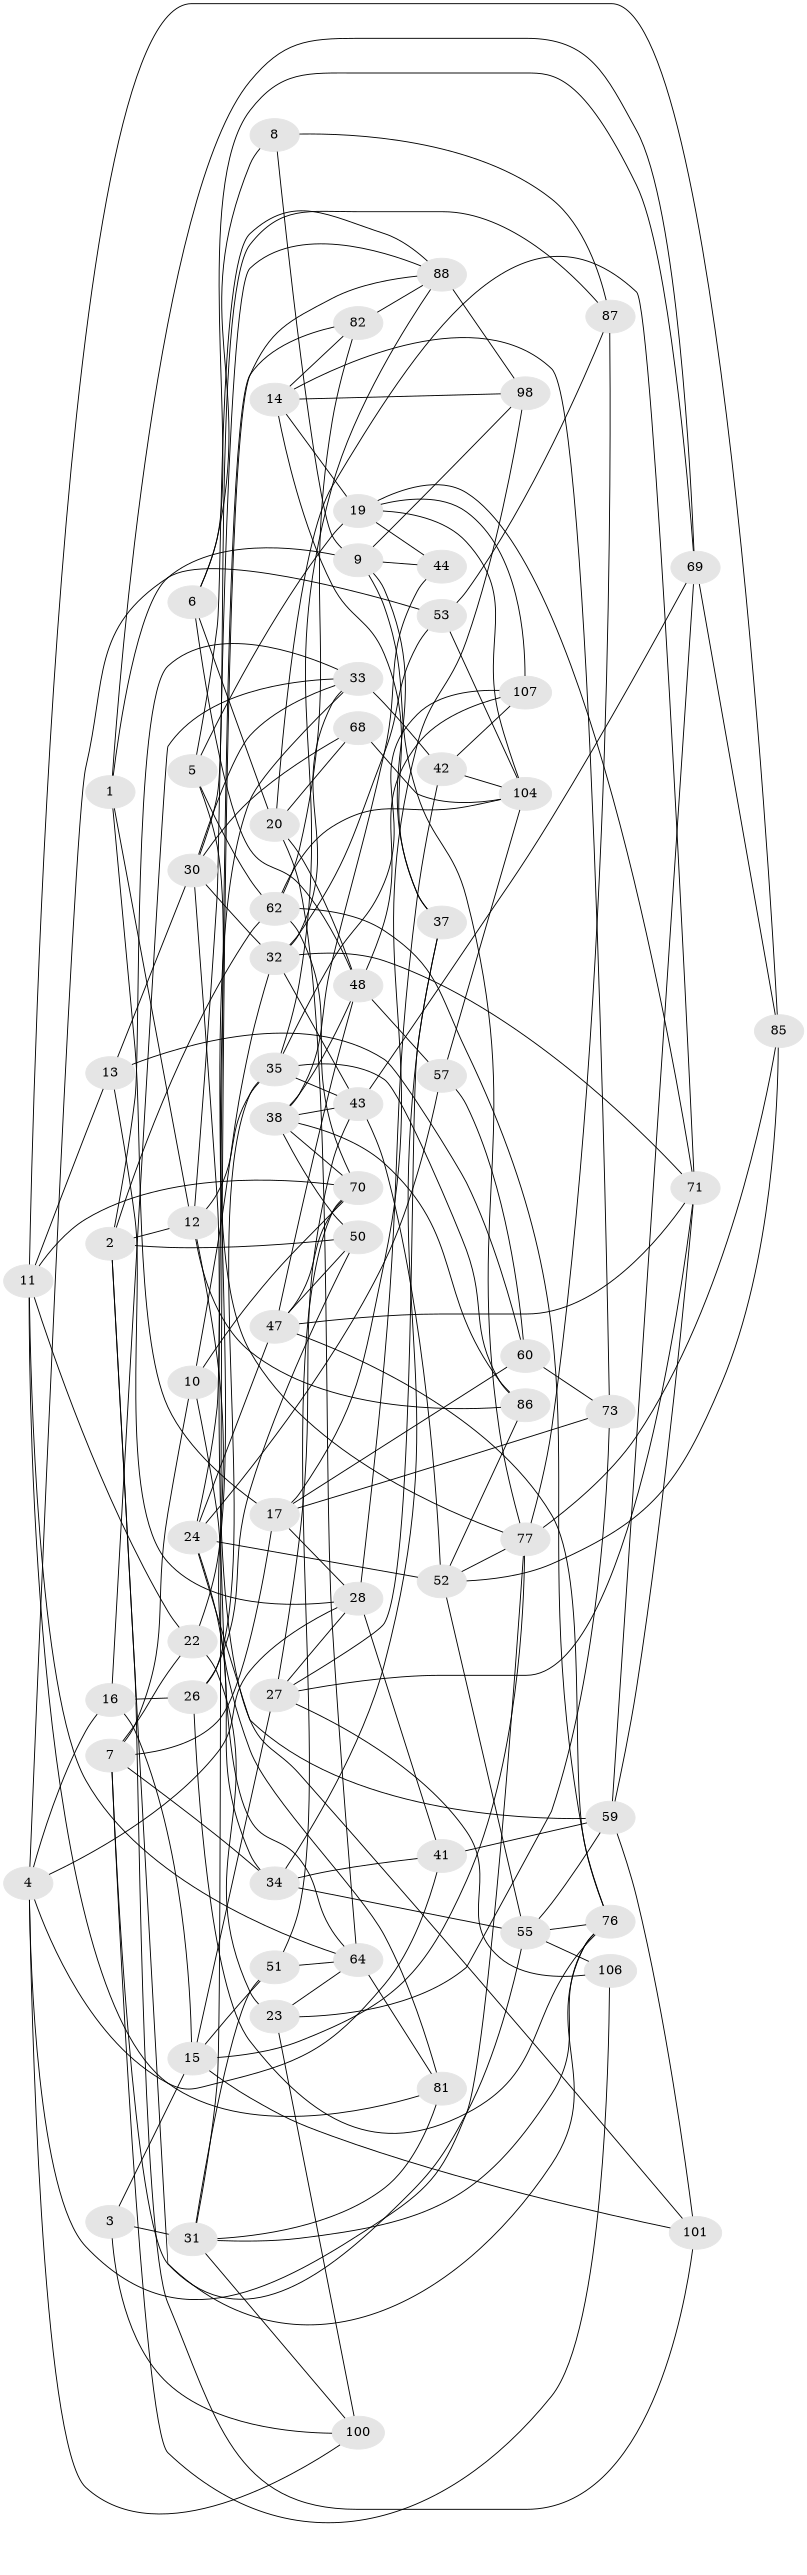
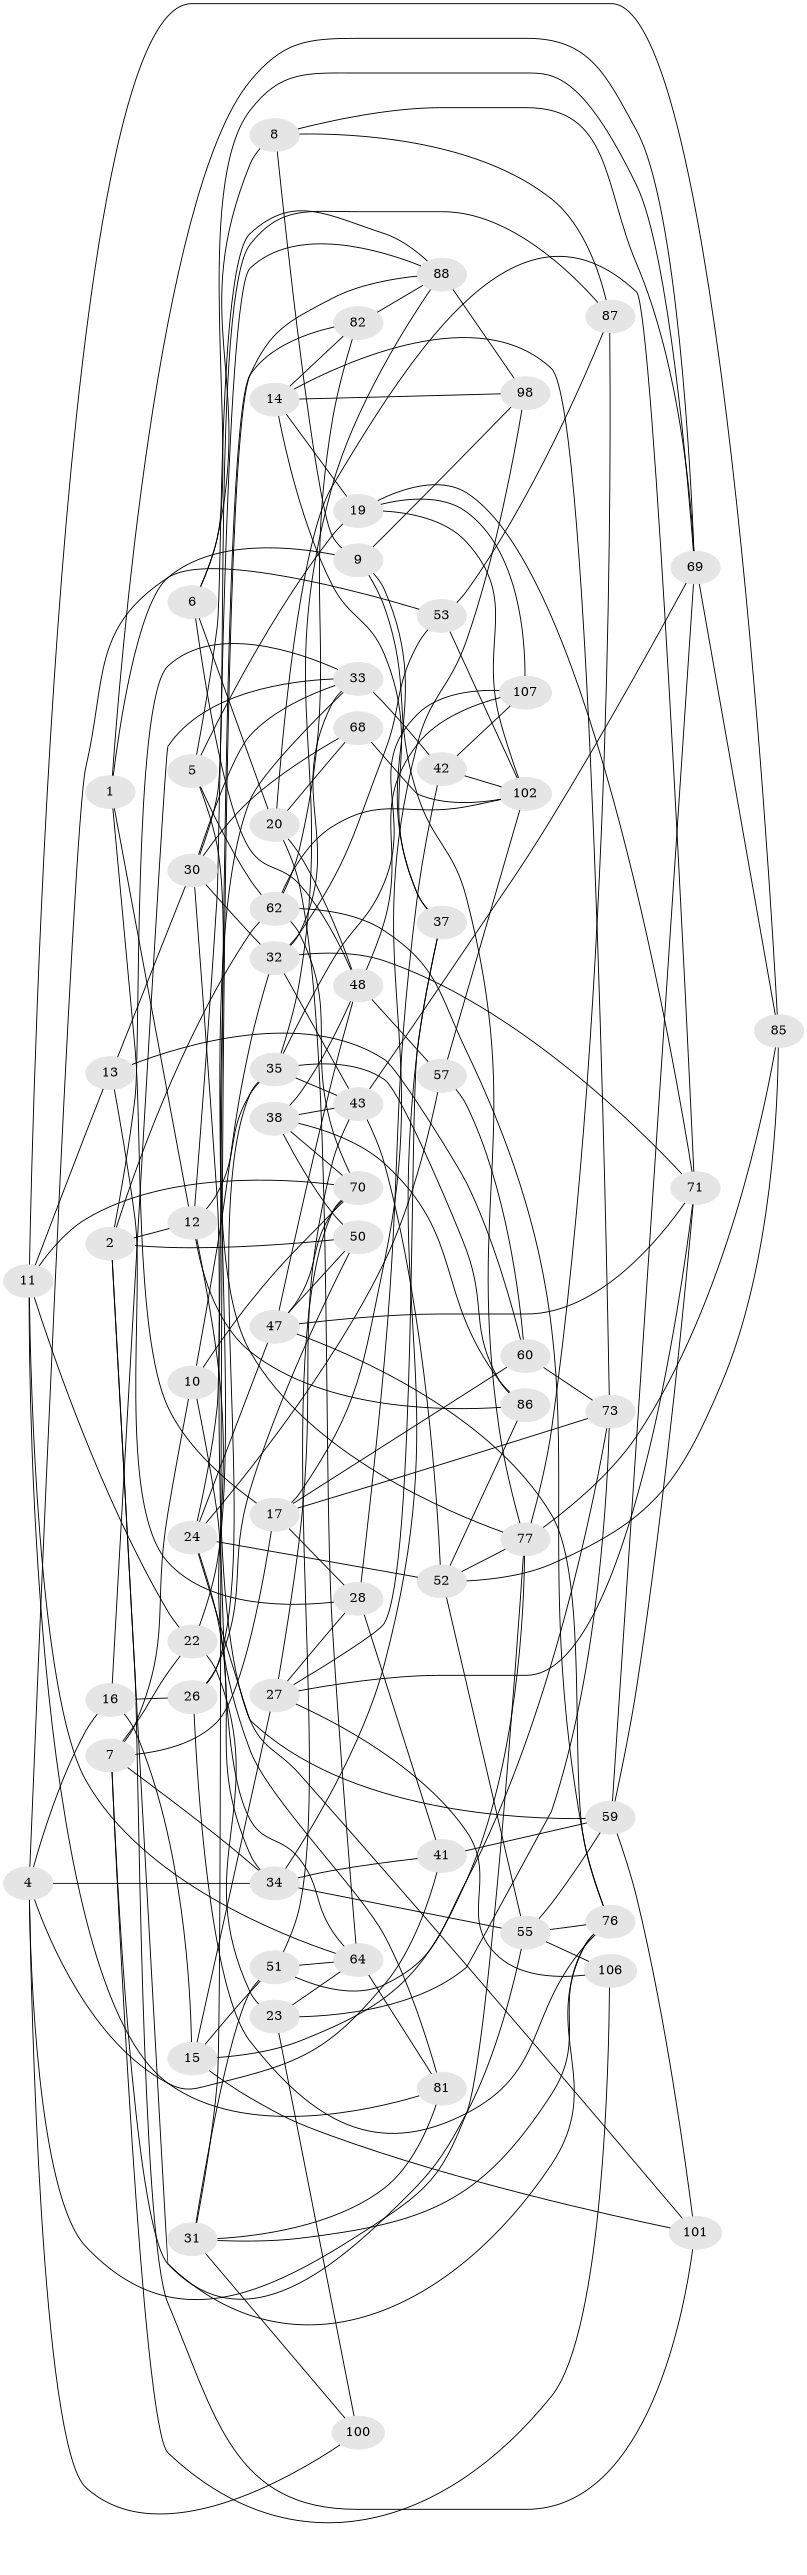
edge "8" -- "69": added
node "44": removed
node "104": label "104" -> "102"
edge "28" -- "4": now "34" -- "4"
edge "73" -- "51": added
node "3": removed
